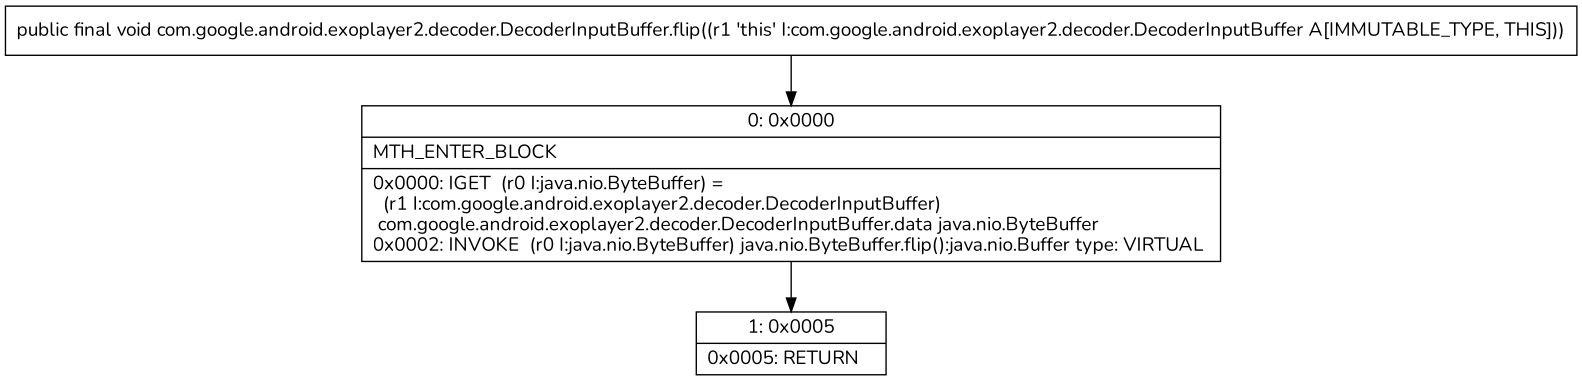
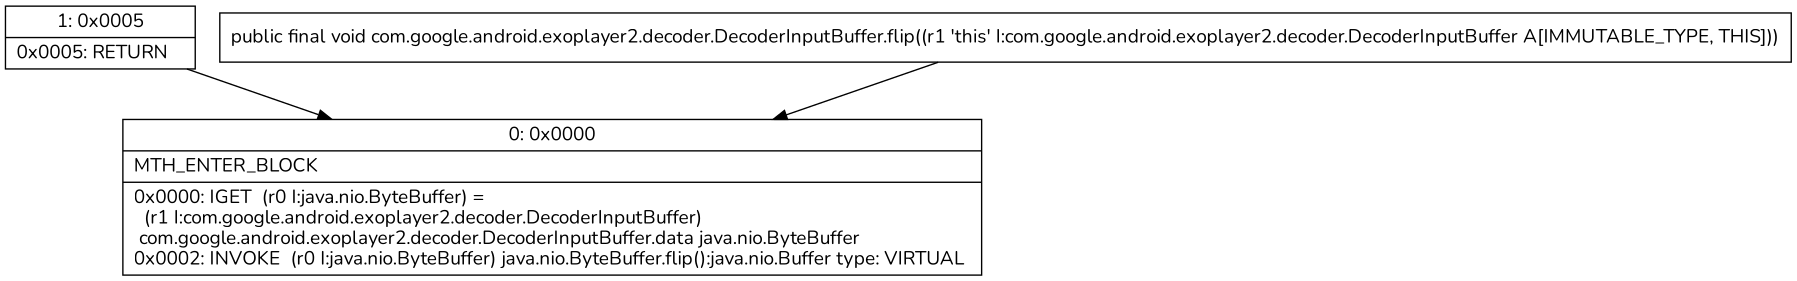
edge "0: 0x0000" -> "1: 0x0005": reversed
